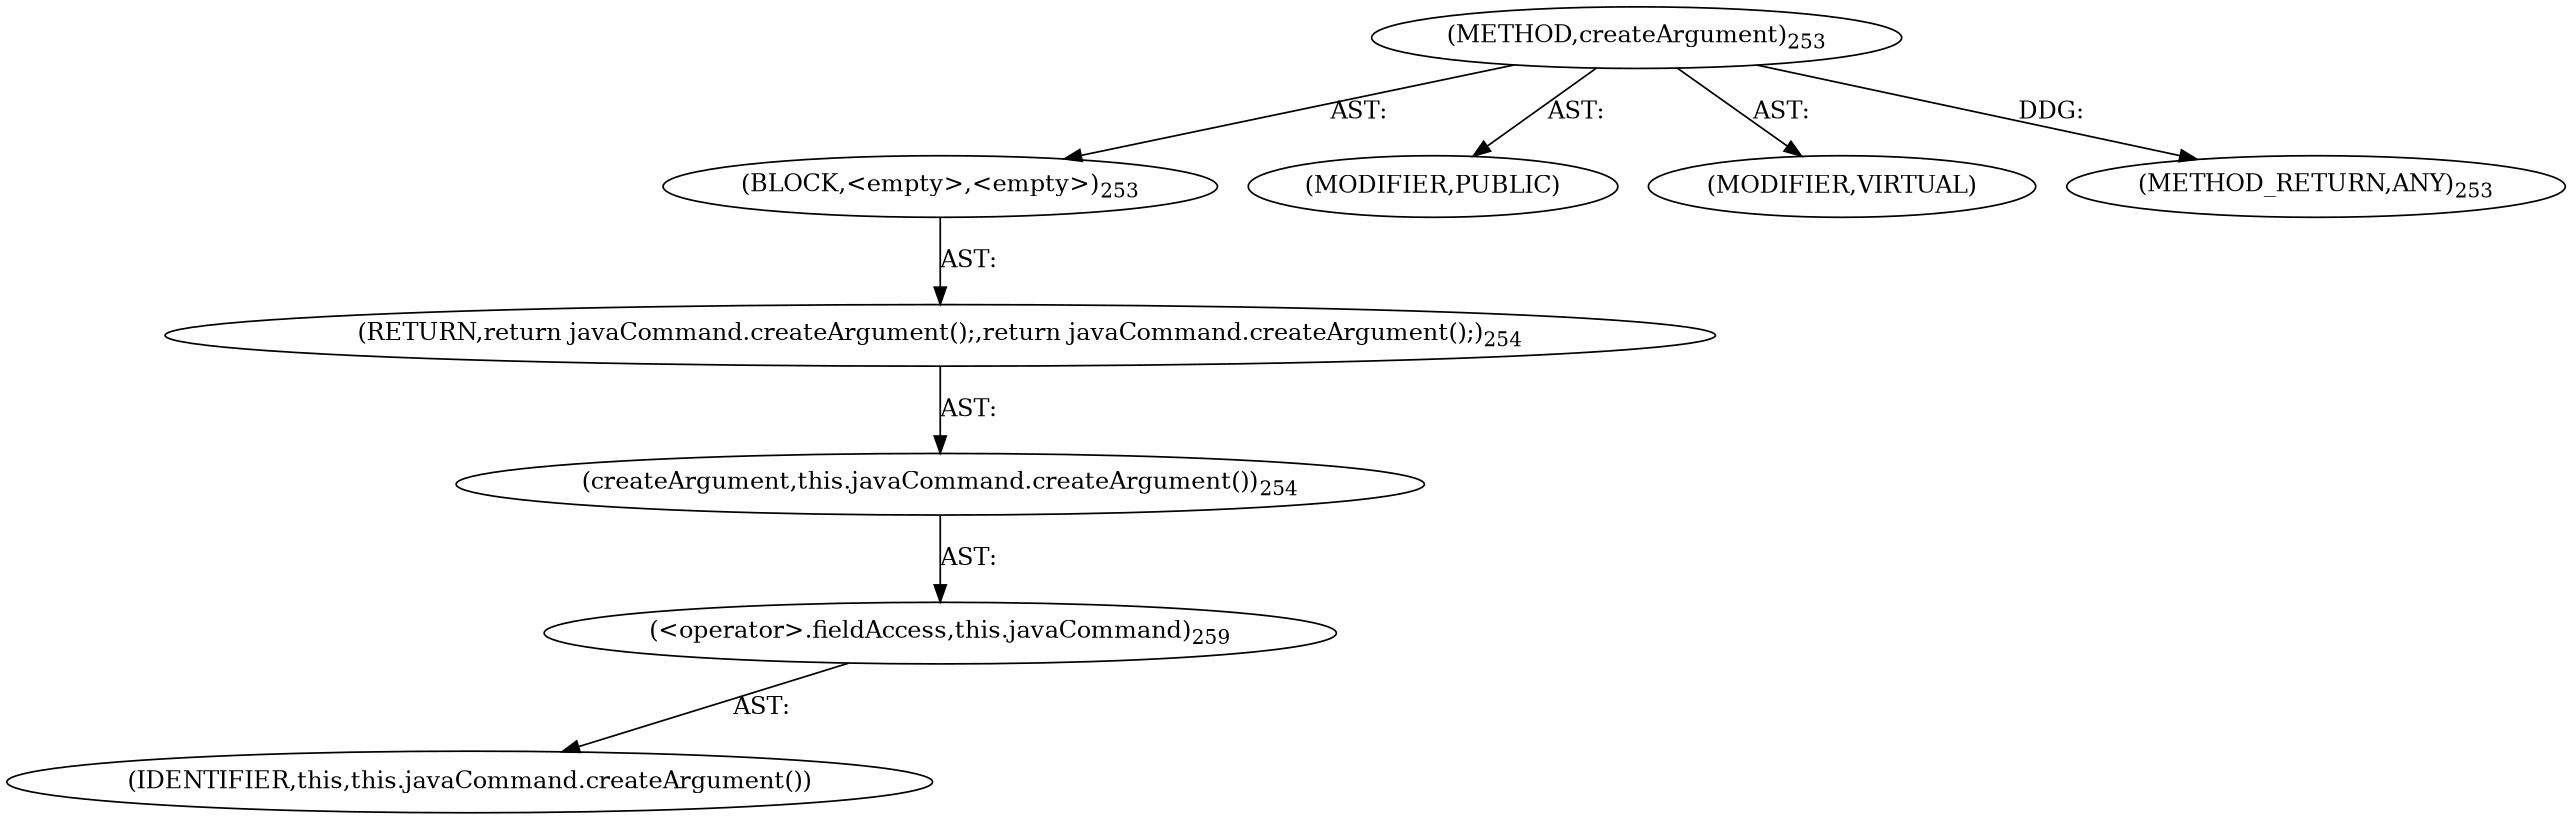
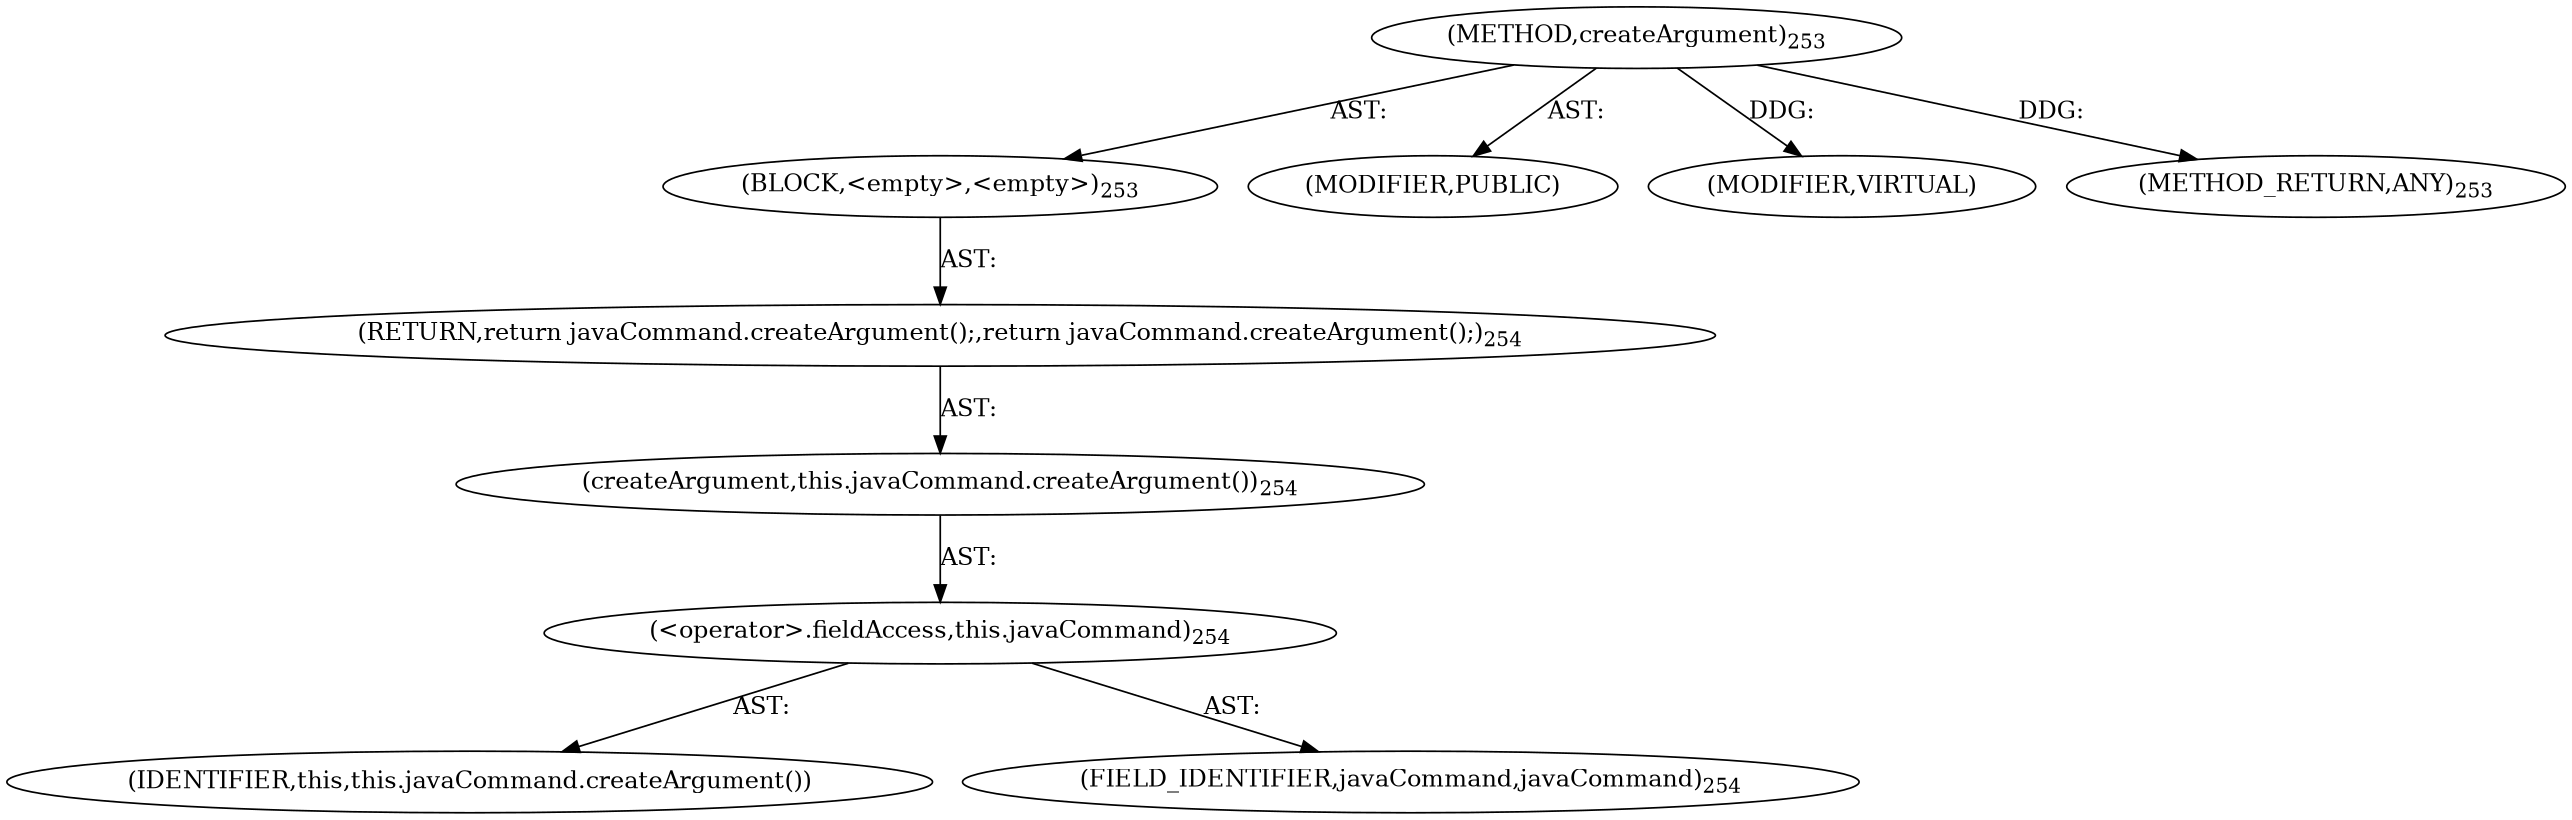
edge "(METHOD,createArgument)" -> "(MODIFIER,VIRTUAL)": label "AST: " -> "DDG: "
node "(<operator>.fieldAccess,this.javaCommand)": text "259" -> "254"
node "(FIELD_IDENTIFIER,javaCommand,javaCommand)": added
